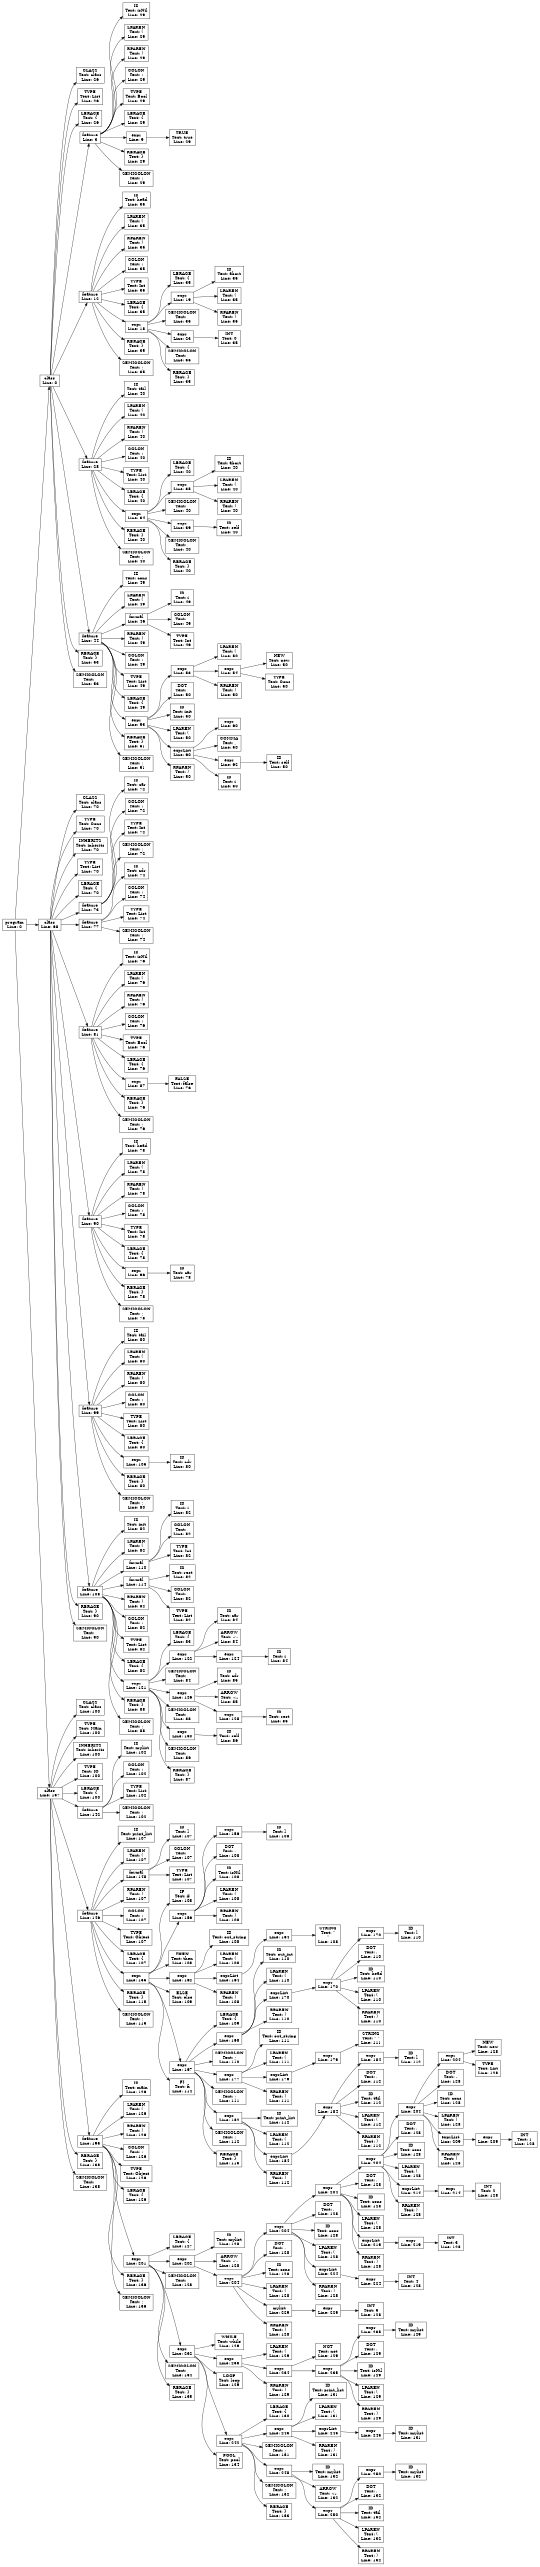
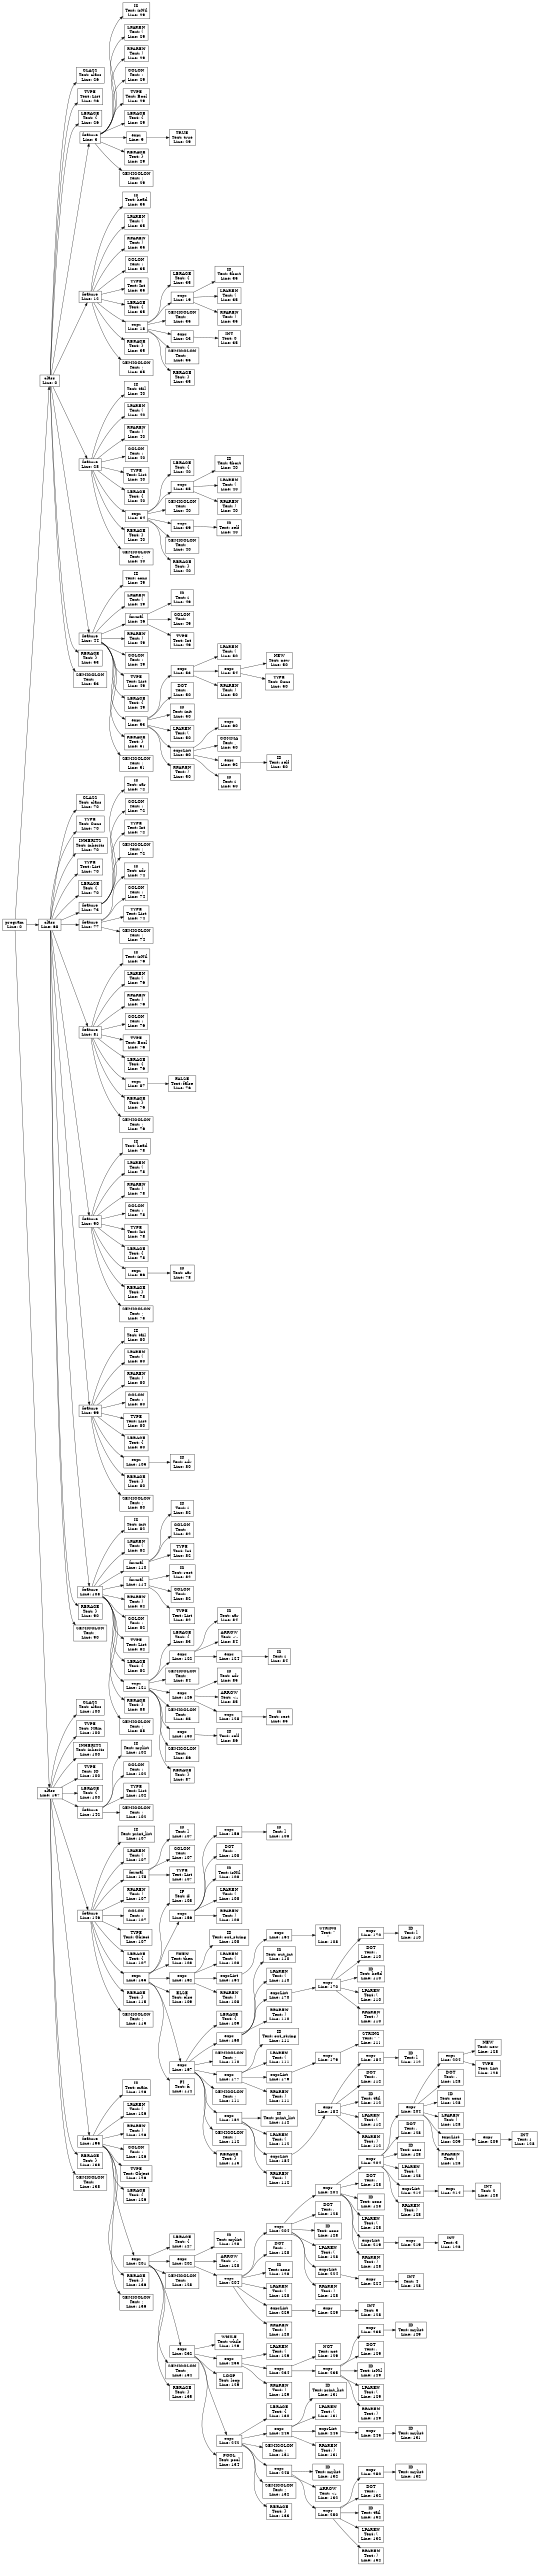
node "mylist Line: 229": label "mylist Line: 229" -> "exprList Line: 229"
